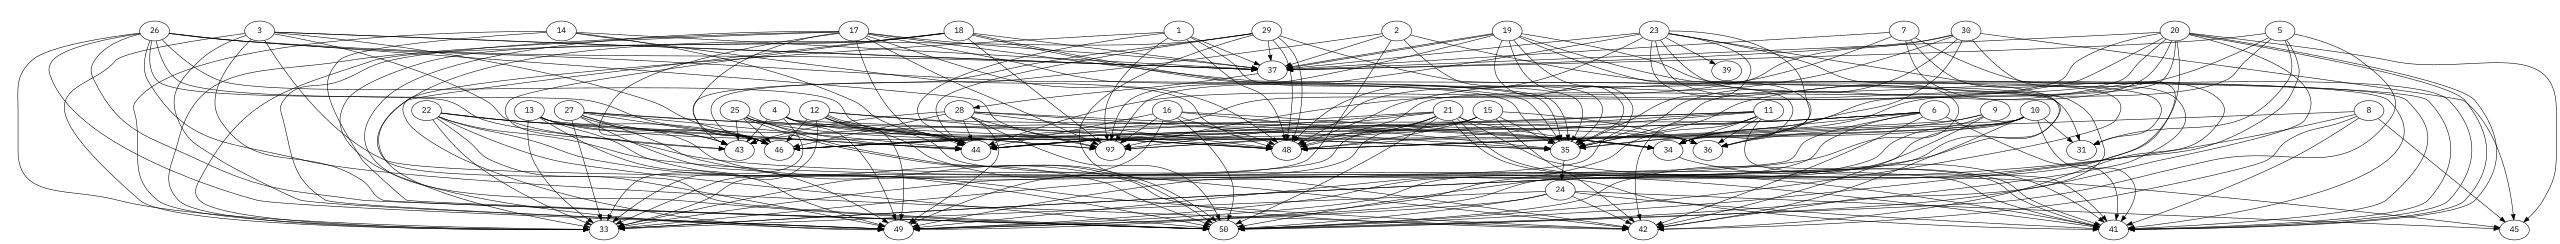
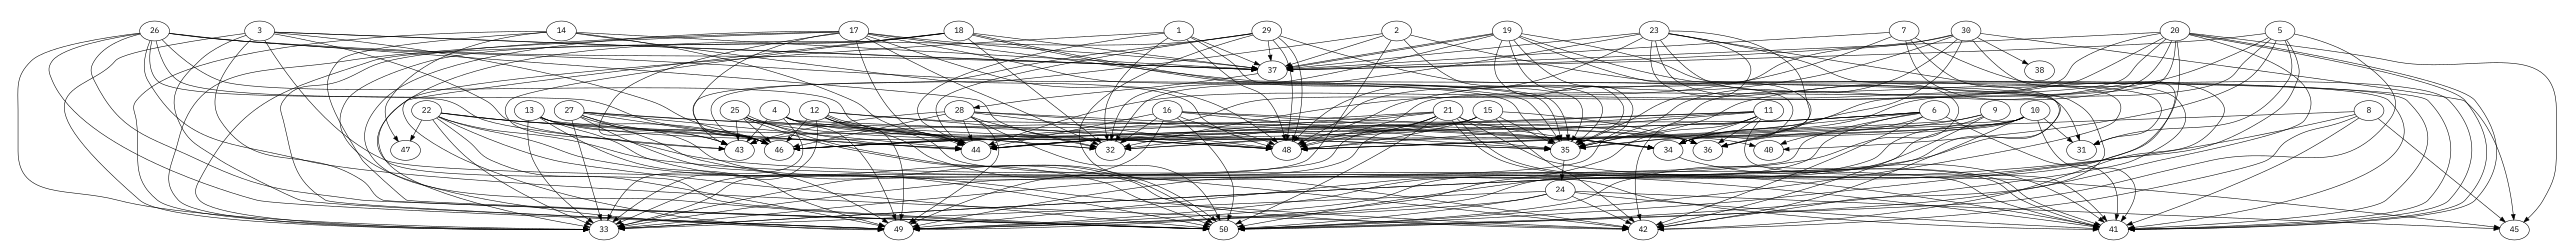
node "39": removed
node "38": added
node "47": added
node "92": label "92" -> "32"
node "40": added
